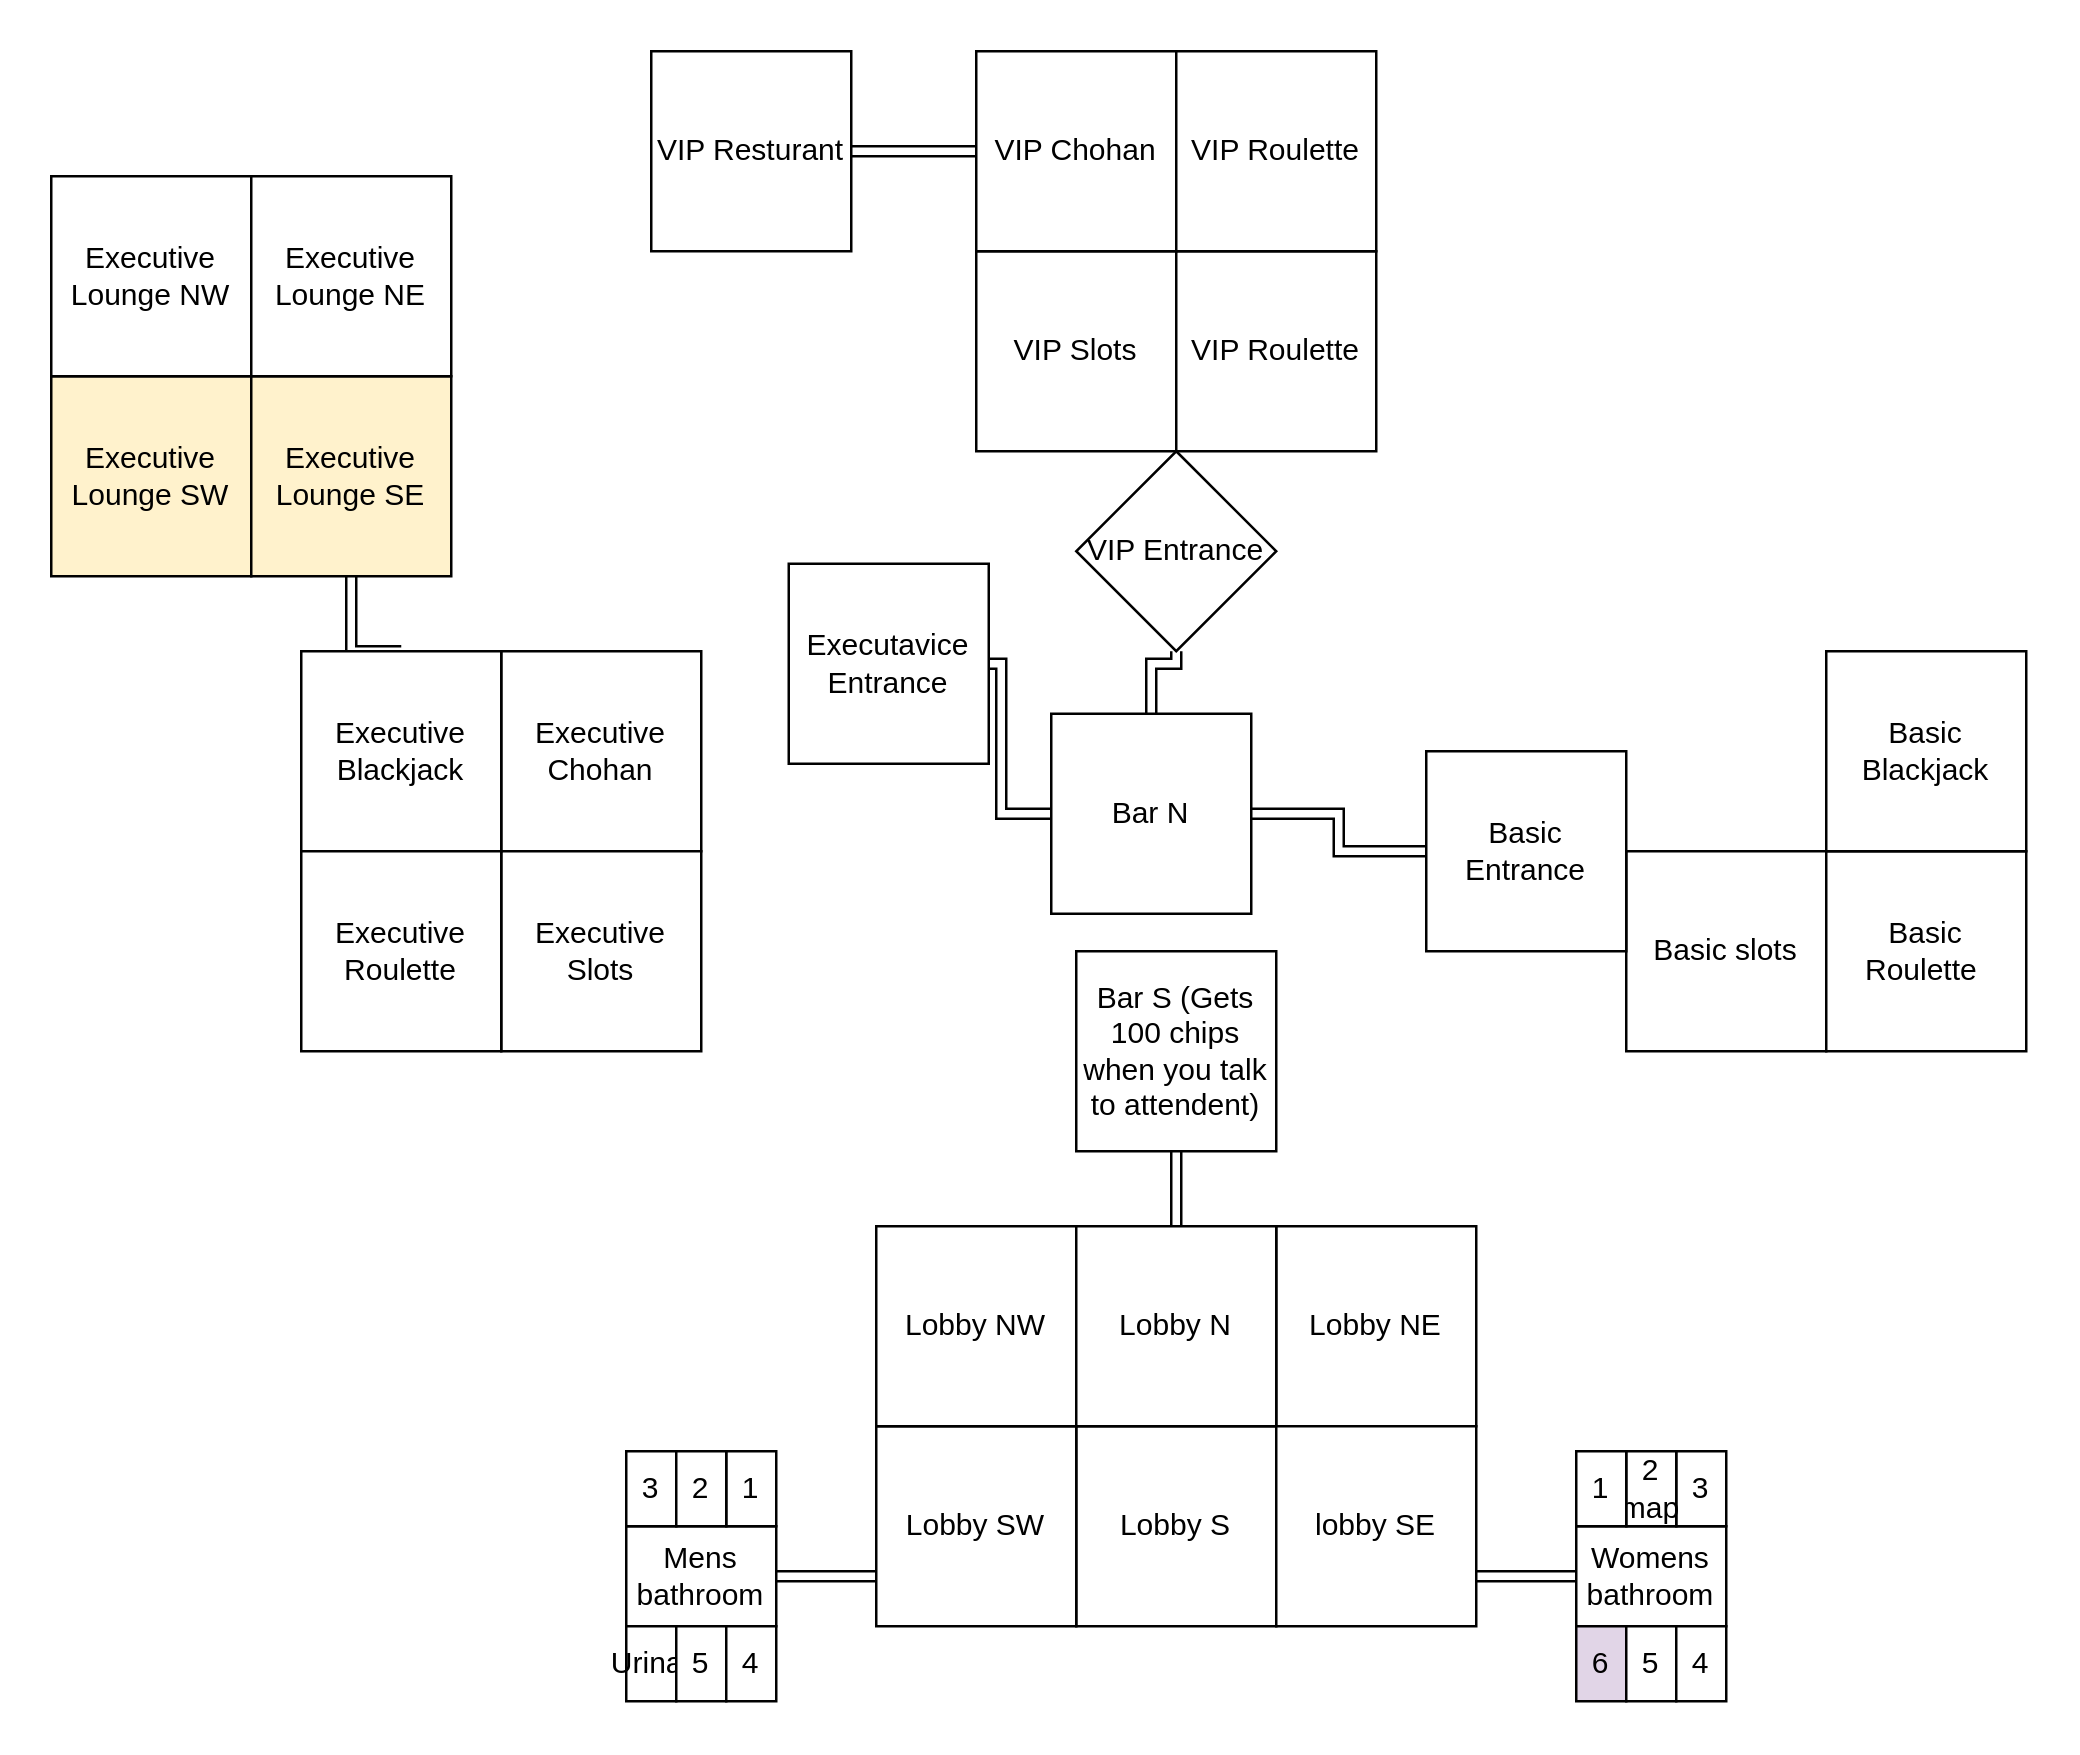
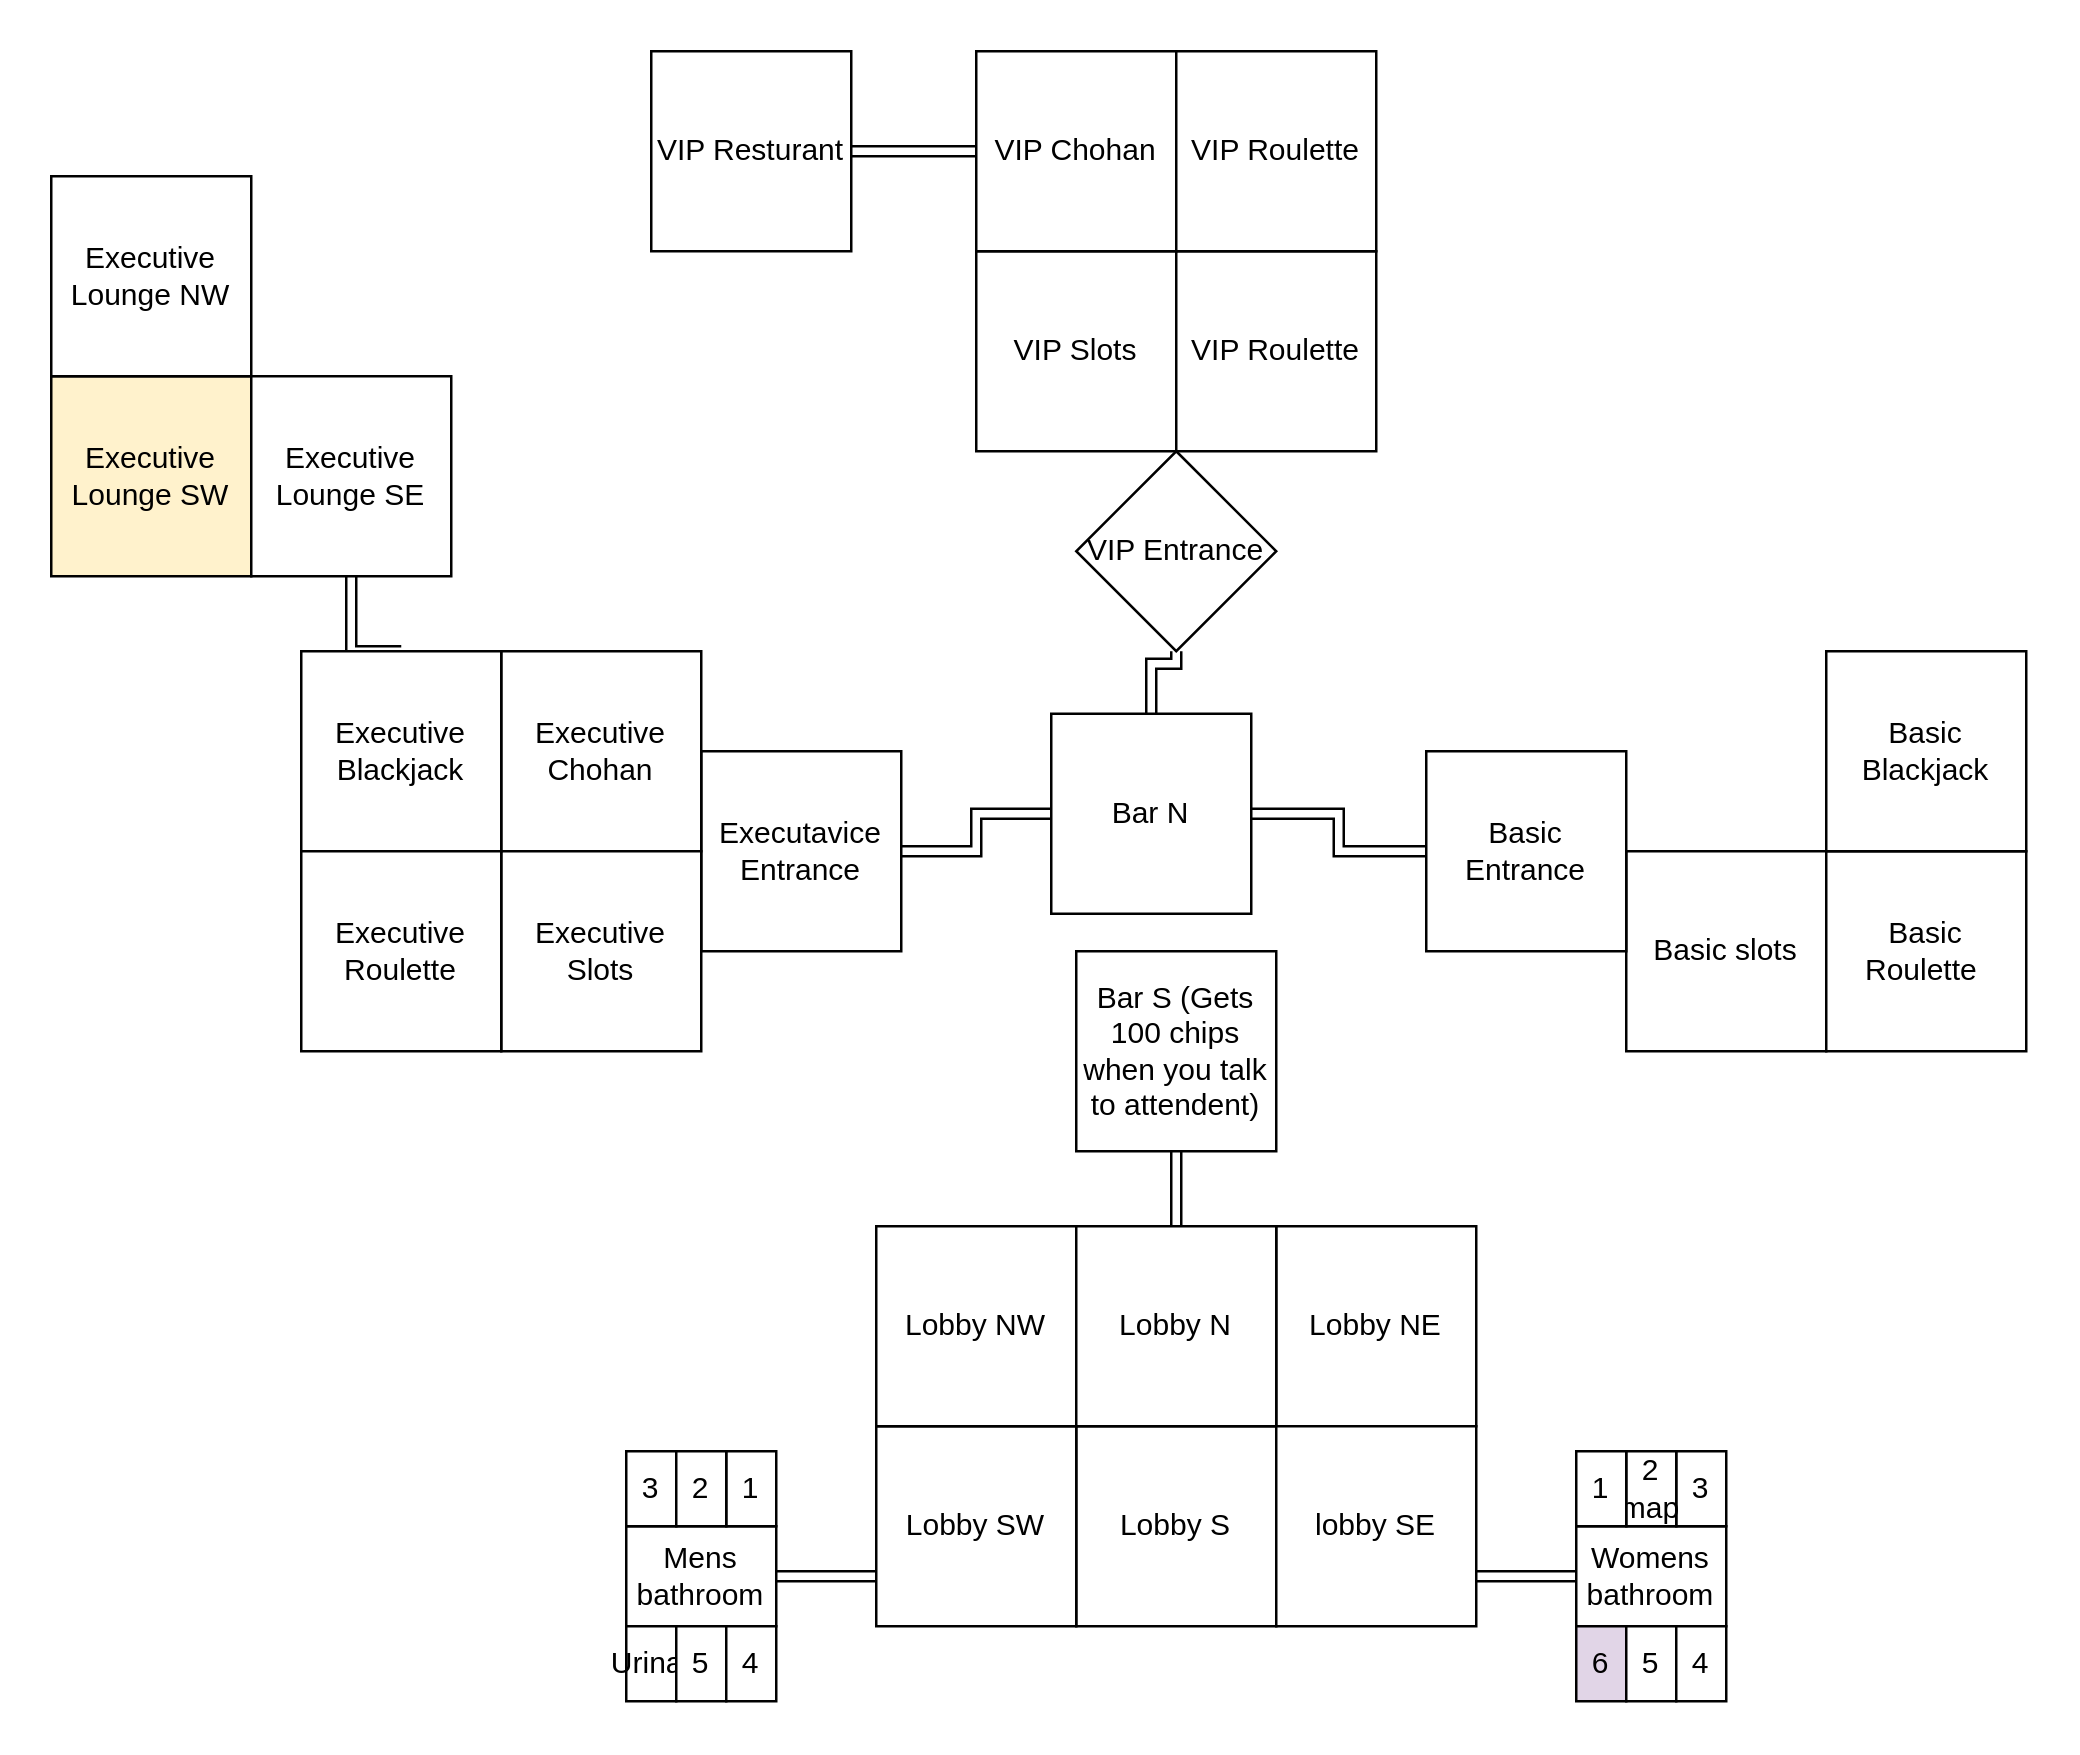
node "Executive Lounge NE": removed
node "Executive Lounge SE": fillcolor #fff2cc -> #ffffff
node "Executavice Entrance": moved (889, 664) -> (801, 851)
